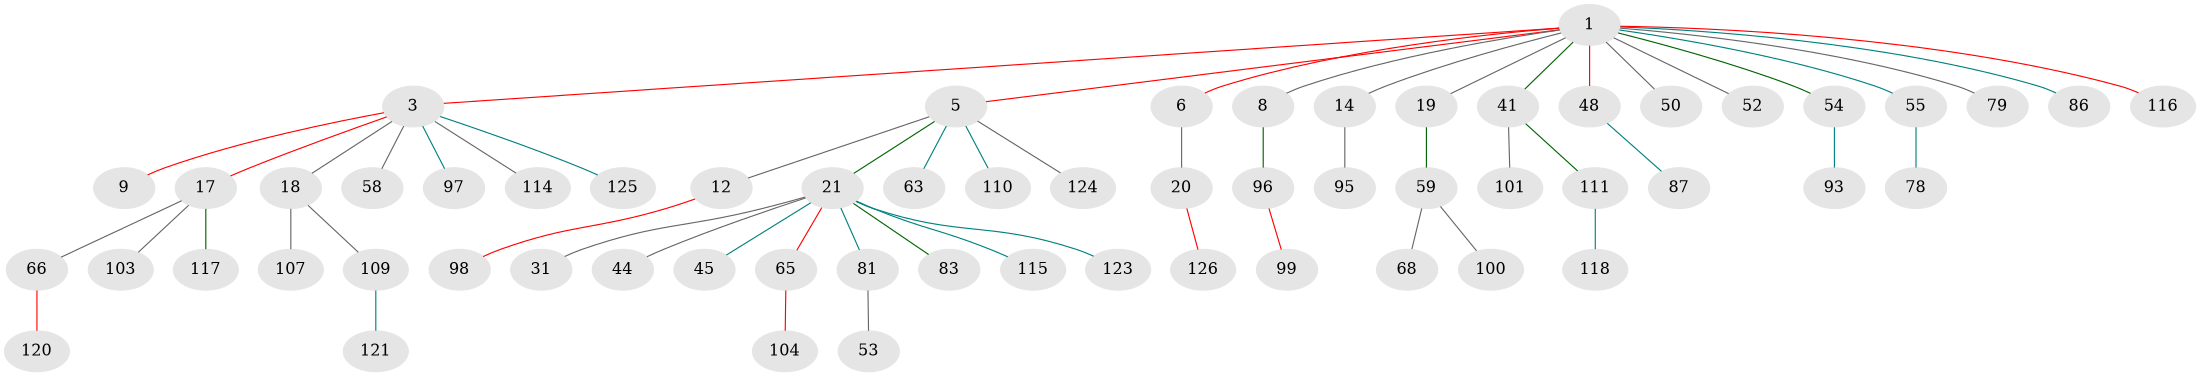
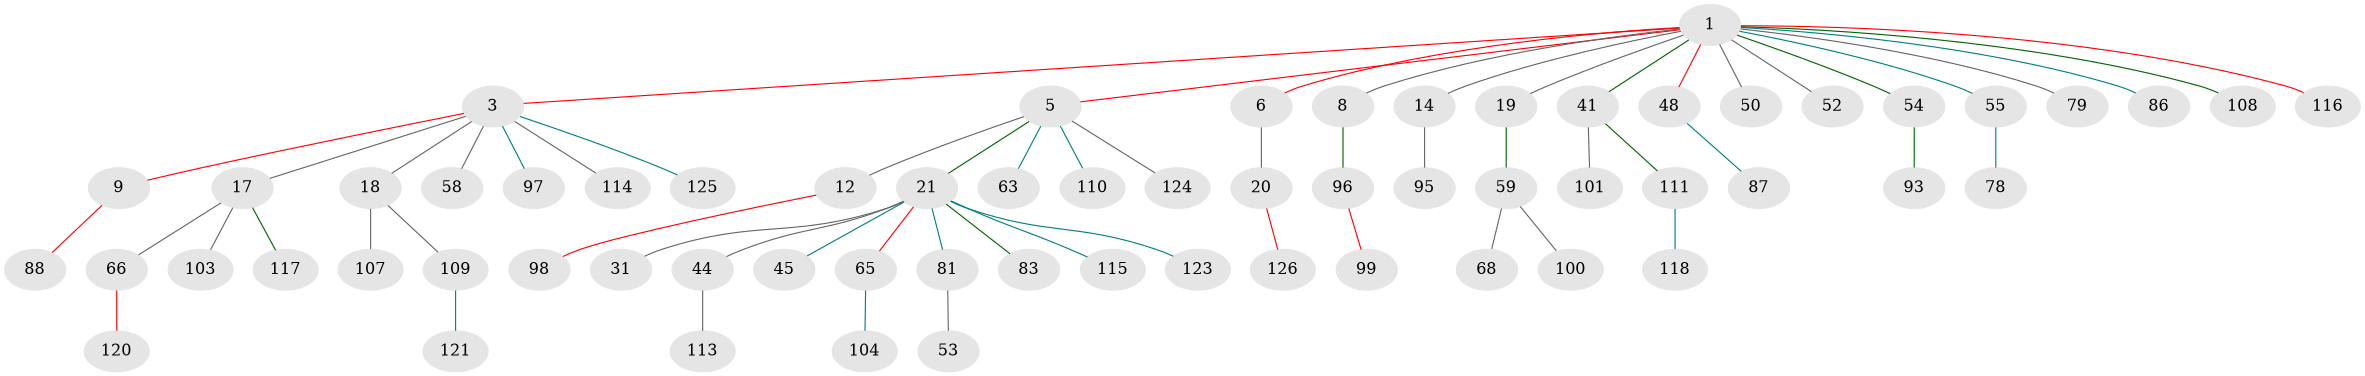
node "108": added
edge "3" -- "17": color red -> gray40
edge "54" -- "93": color teal -> darkgreen
node "88": added
edge "65" -- "104": color red -> teal
node "113": added
